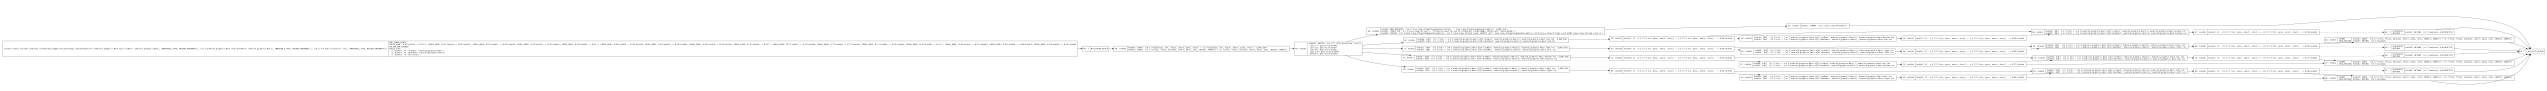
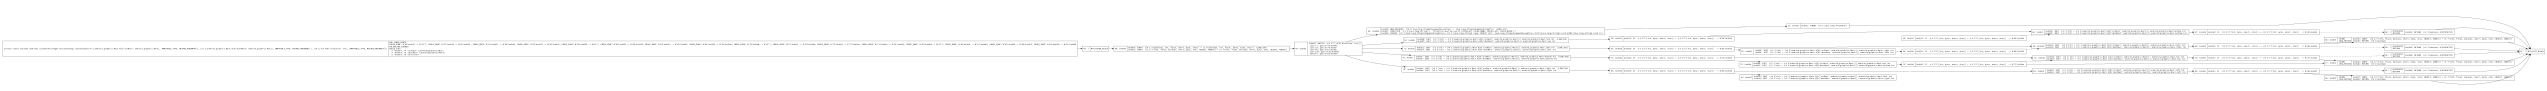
node "54: 0x0013": removed
node "82: 0x0056": removed
